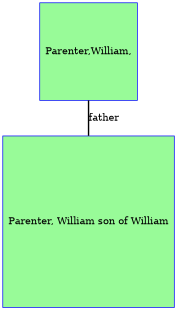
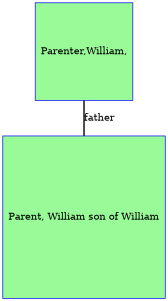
node "Parenter, William son of William": label "Parenter, William son of William" -> "Parent, William son of William"
